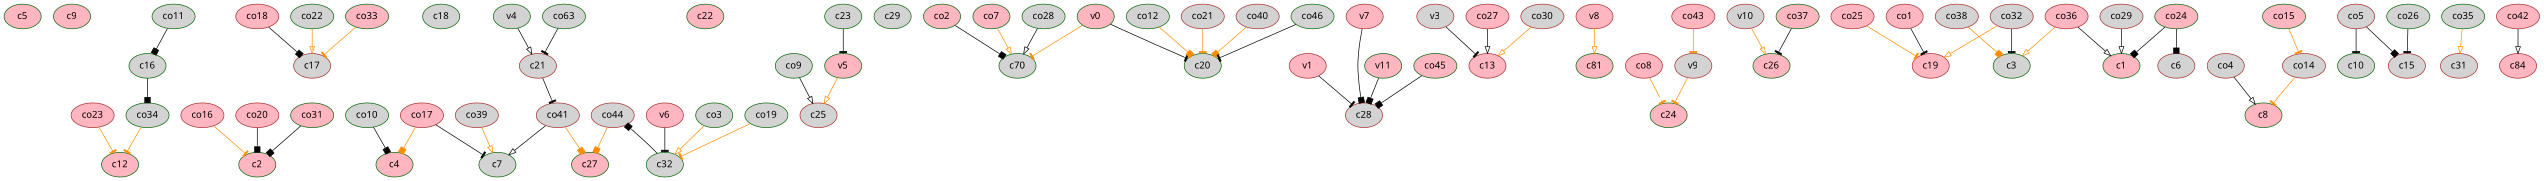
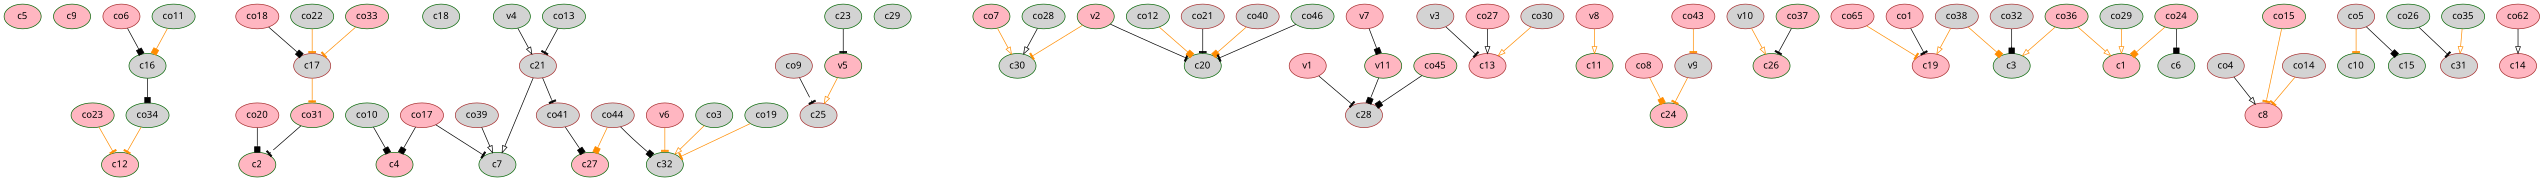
node "co6": added
node "co63": label "co63" -> "co13"
node "c22": removed
node "co2": removed
node "v0": label "v0" -> "v2"
node "co25": label "co25" -> "co65"
node "co36": color brown -> darkgreen
node "co29": color brown -> darkgreen
node "co42": label "co42" -> "co62"
edge "co11" -> "c16": color black -> darkorange
edge "co29" -> "c1": color black -> darkorange
edge "co36" -> "c1": color black -> darkorange
edge "co24" -> "c1": color black -> darkorange
edge "co15" -> "co14": now "co15" -> "c8"
edge "co22" -> "c17": arrowhead onormal -> tee
edge "co21" -> "c20": color darkorange -> black
edge "co32" -> "c19": now "co38" -> "c19"
edge "co32" -> "c3": arrowhead tee -> box
edge "co5" -> "c10": color black -> darkorange
edge "co26" -> "c15": now "co26" -> "c31"
edge "v7" -> "c28": now "v7" -> "v11"
node "co9": color darkgreen -> brown
node "c70": label "c70" -> "c30"
node "c81": label "c81" -> "c11"
node "c6": color brown -> darkgreen
node "c15": color brown -> darkgreen
node "c84": label "c84" -> "c14"
edge "co9" -> "c25": arrowhead onormal -> tee
edge "co8" -> "c24": arrowhead tee -> box
edge "c17" -> "co31": added
node "co23": color brown -> darkgreen
node "co16": removed
node "c8": color darkgreen -> brown
edge "co17" -> "c4": color darkorange -> black
edge "co39" -> "c7": color darkorange -> black
edge "co41" -> "c27": color darkorange -> black
edge "co31" -> "c2": arrowhead box -> tee
edge "co41" -> "c7": now "c21" -> "c7"
edge "v6" -> "c32": color black -> darkorange
edge "c32" -> "co44": reversed
